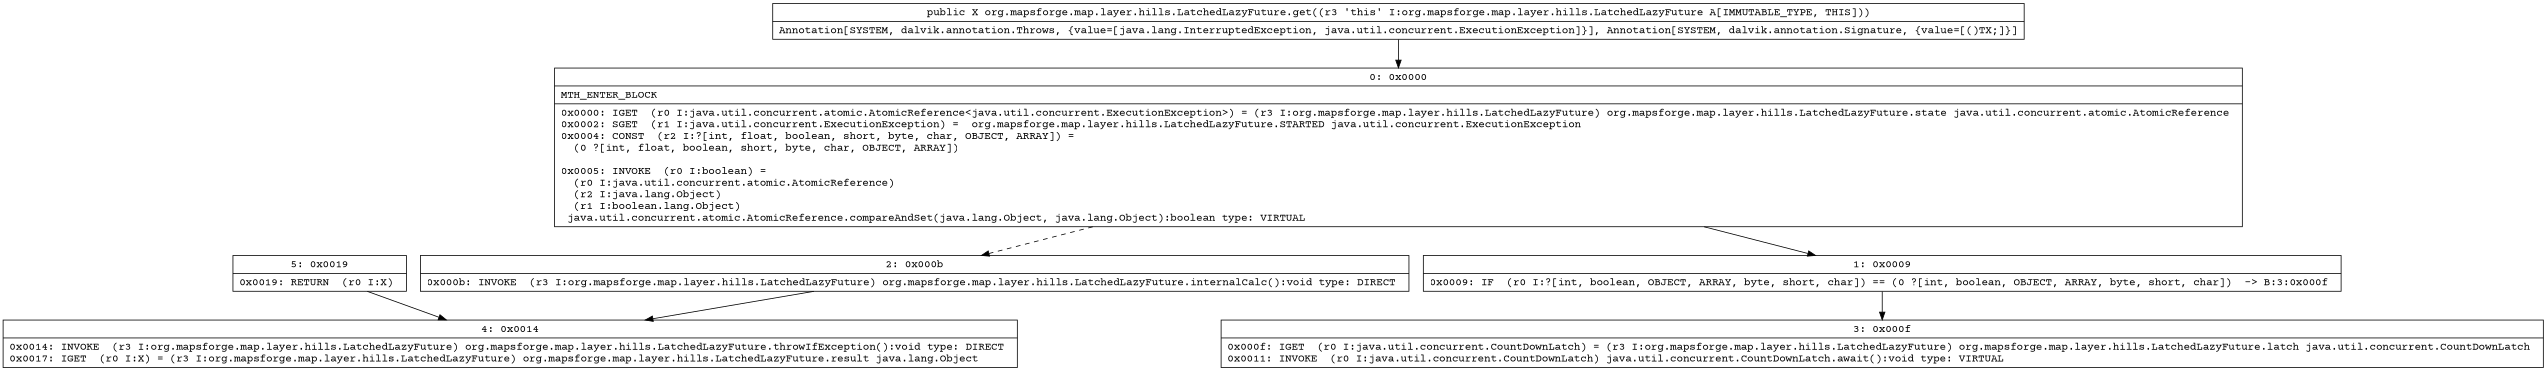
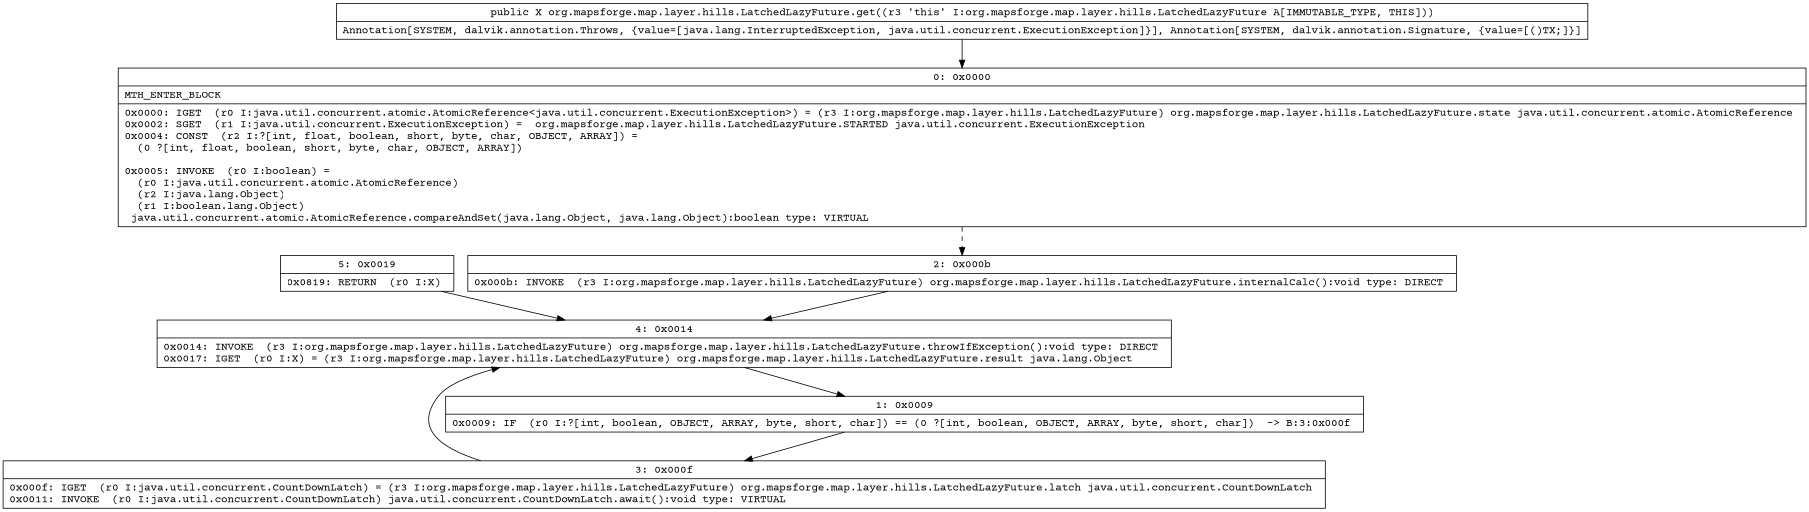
edge "0: 0x0000" -> "1: 0x0009": now "4: 0x0014" -> "1: 0x0009"
node "5: 0x0019": text "0x0019: RETURN  (r0 I:X)" -> "0x0819: RETURN  (r0 I:X)"
edge "3: 0x000f" -> "4: 0x0014": added
